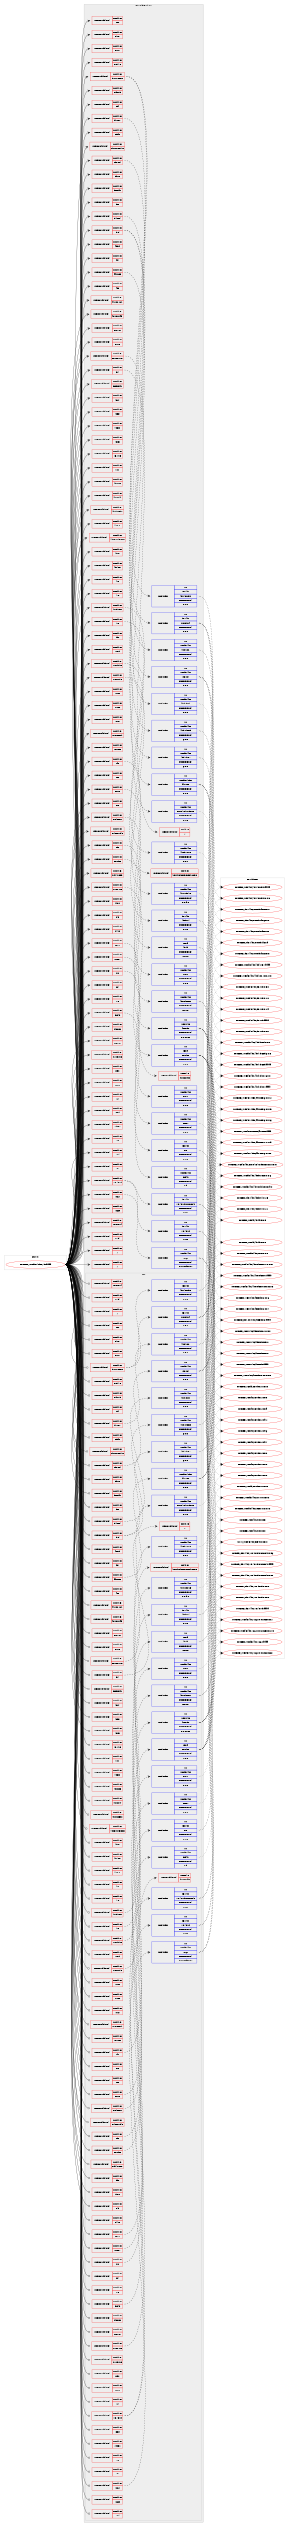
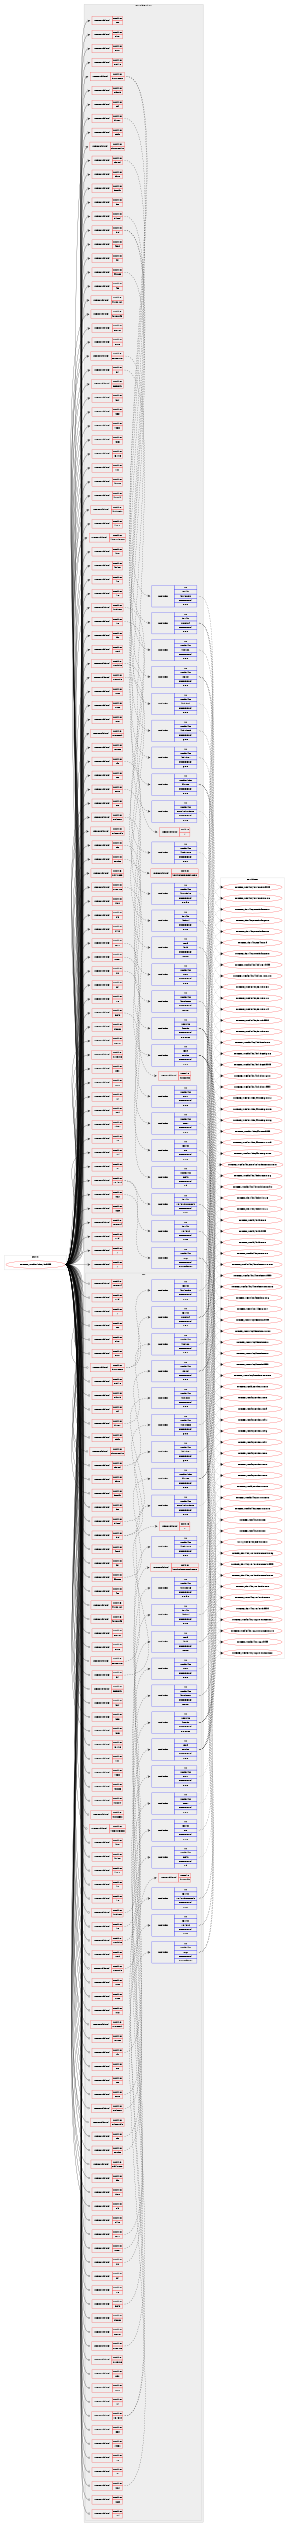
node "portage://dev-libs/protobuf-21.9": label "portage://dev-libs/protobuf-21.9" -> "portage://dev-libs/taglib-21.9"
node "portage://media-portage/ffmpeg-9999": label "portage://media-portage/ffmpeg-9999" -> "portage://media-video/ffmpeg-9999"
node "portage://net-fs/libnfs-9999": added
node "portage://net-misc/freerdp-2.11.7": label "portage://net-misc/freerdp-2.11.7" -> "portage://net-misc/video-2.11.7"
node "portage://gcrypt-misc/freerdp-2.9999": label "portage://gcrypt-misc/freerdp-2.9999" -> "portage://net-misc/freerdp-2.9999"
node "portage://dev-libs/wayland-1.23.0": label "portage://dev-libs/wayland-1.23.0" -> "portage://upnp-libs/wayland-1.23.0"
